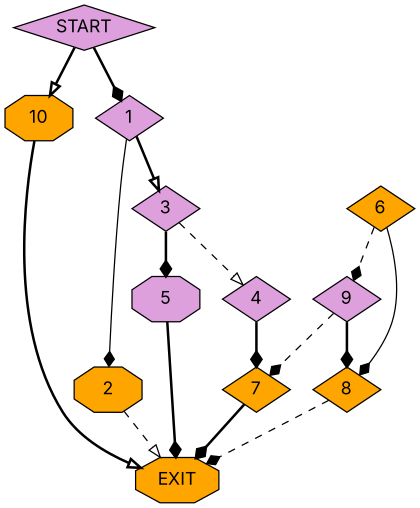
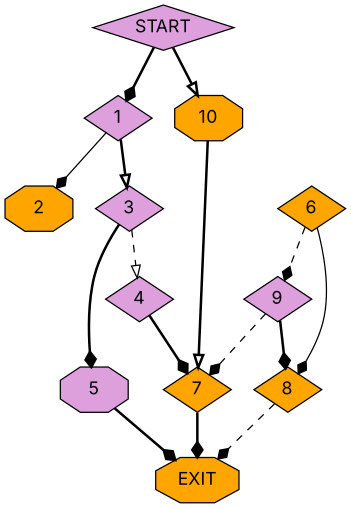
edge "10" -> "EXIT": now "10" -> "7"
edge "2" -> "EXIT": removed
